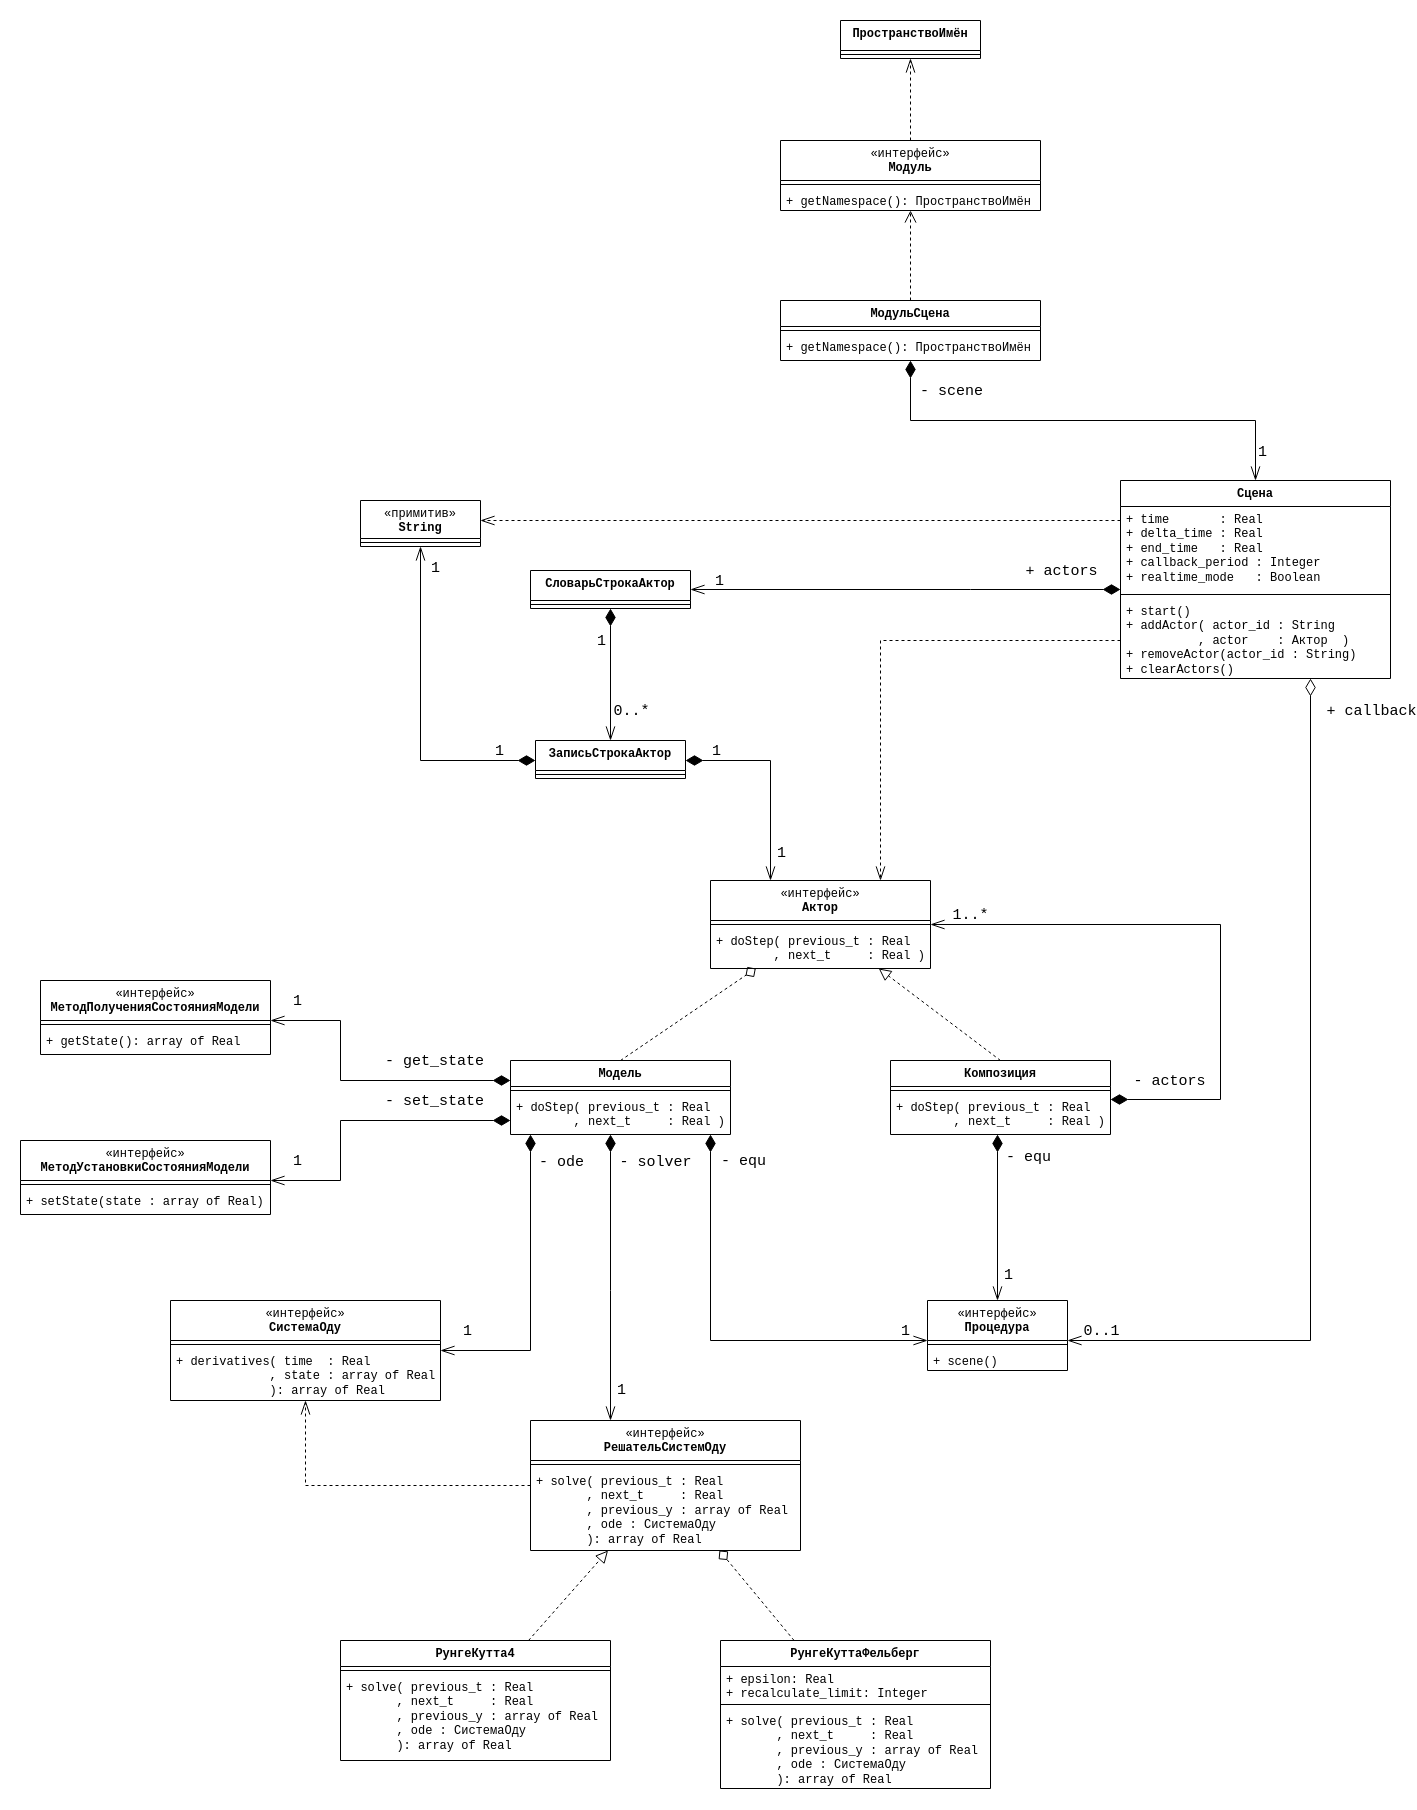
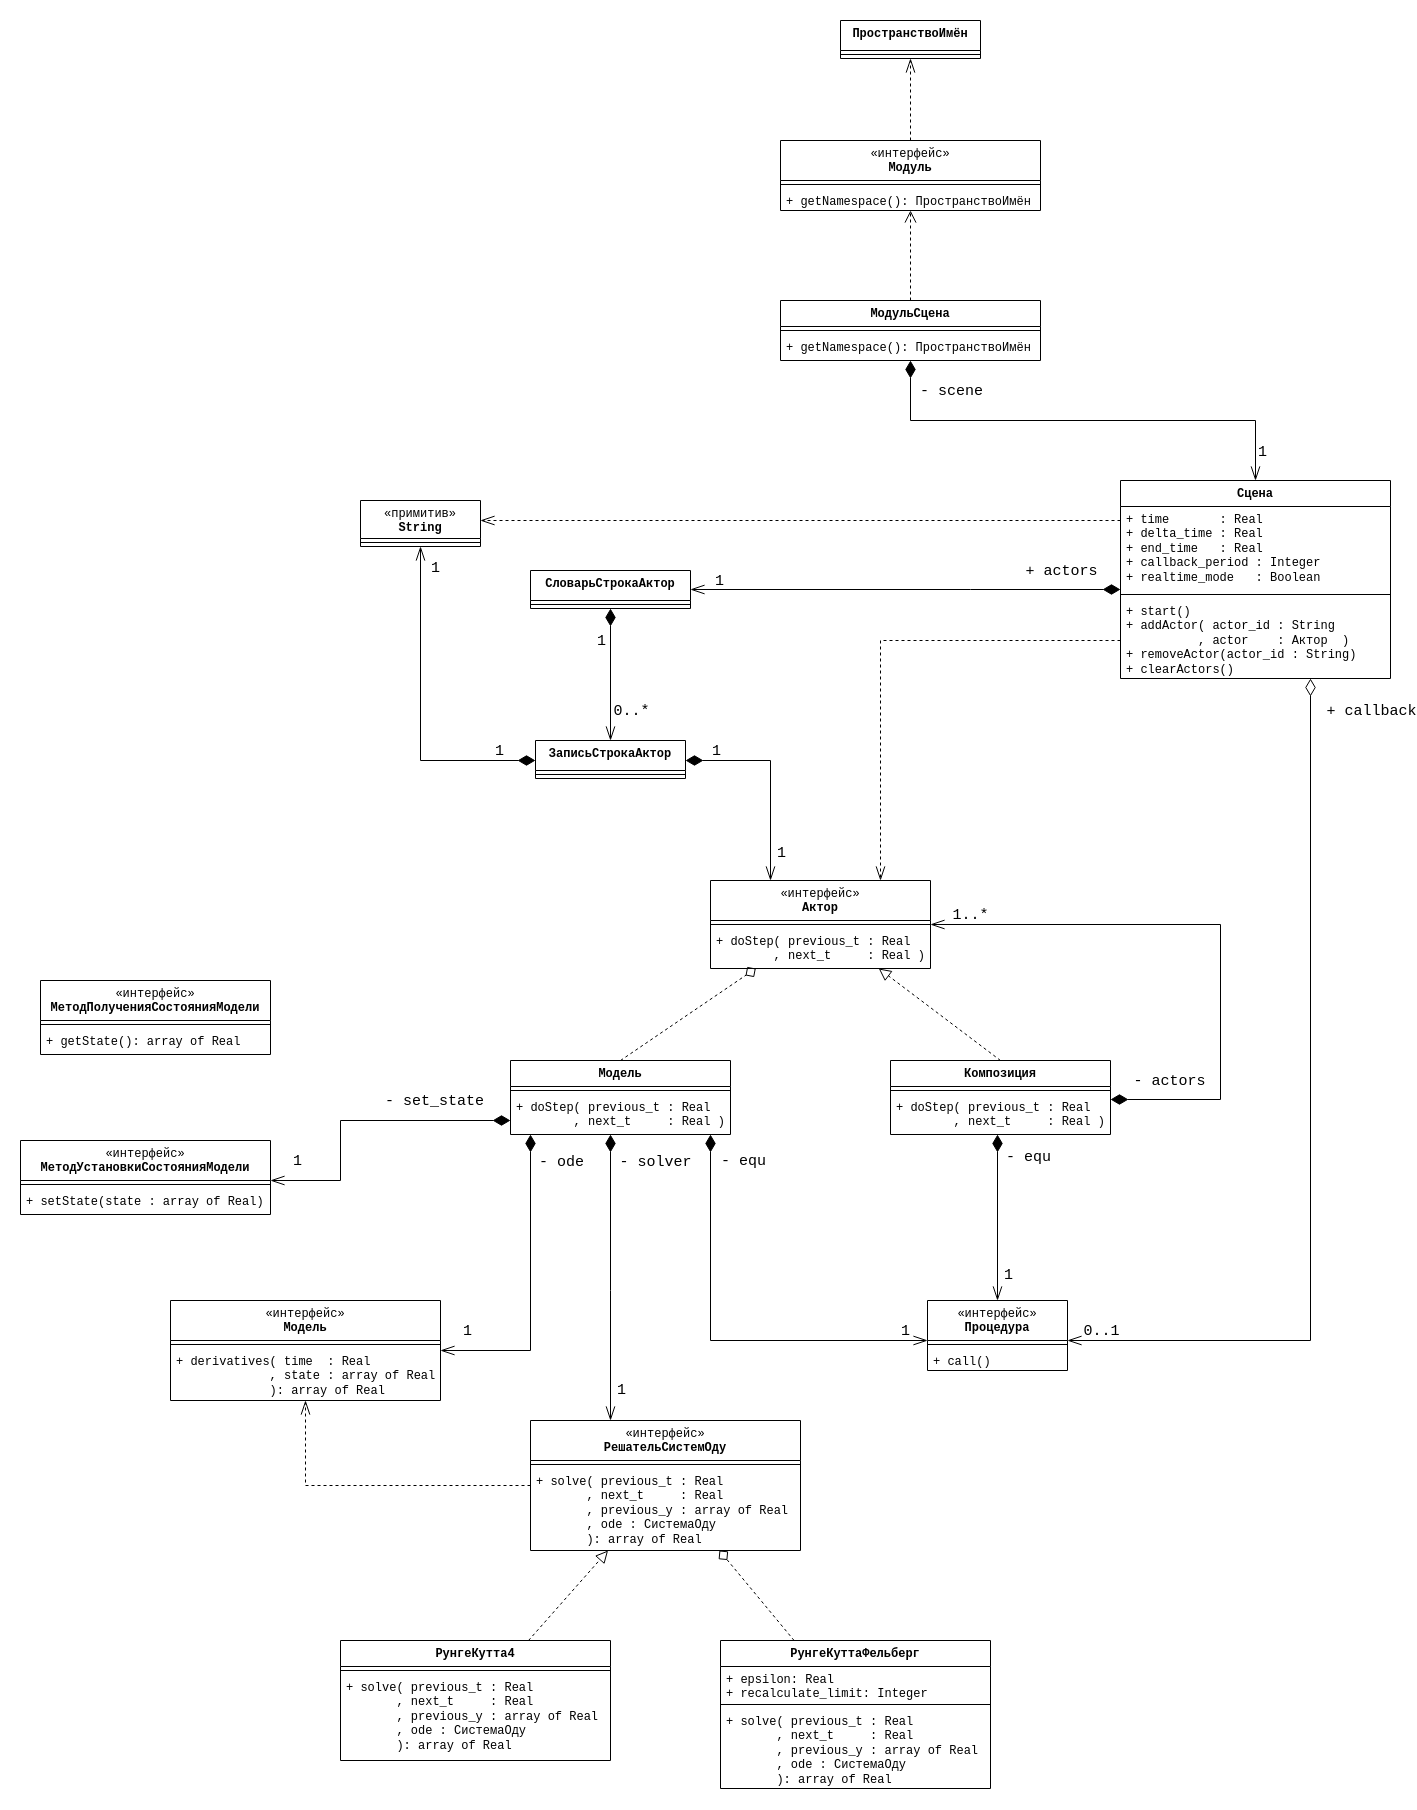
edge "«интерфейс»МетодПолученияСостоянияМодели" -- "Модель": removed, labels "1", "- get_state"
node "«интерфейс»СистемаОду": label "«интерфейс»СистемаОду" -> "«интерфейс»Модель"
node "+ scene()": label "+ scene()" -> "+ call()"
